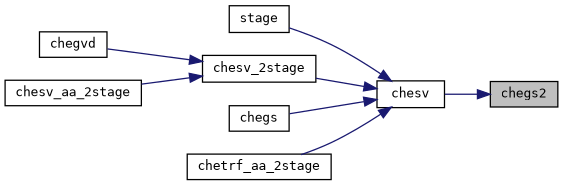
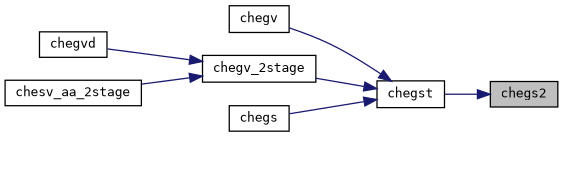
node "stage": label "stage" -> "chegv"
node "chesv_2stage": label "chesv_2stage" -> "chegv_2stage"
node "chesv": label "chesv" -> "chegst"
node "chetrf_aa_2stage": removed
